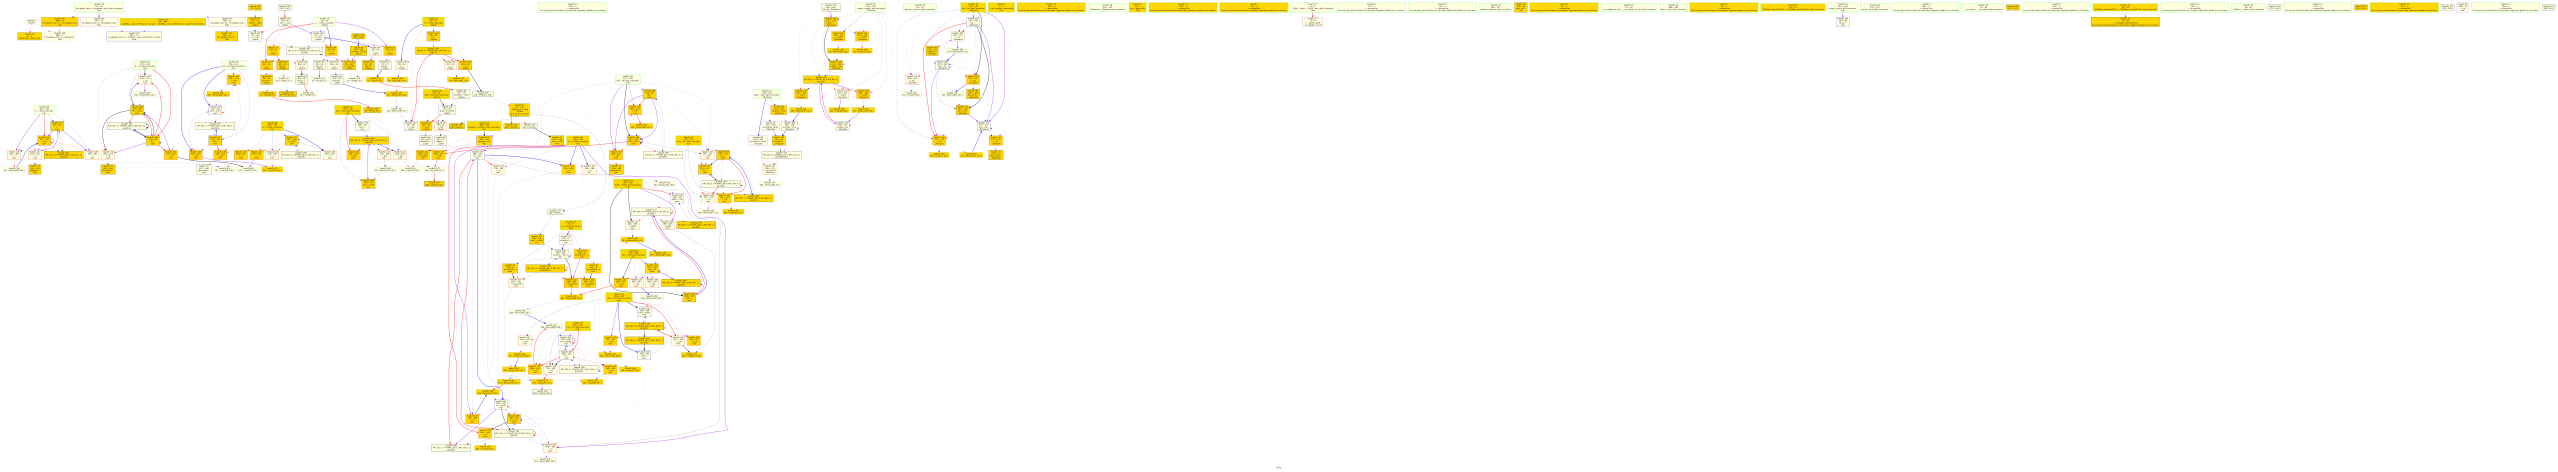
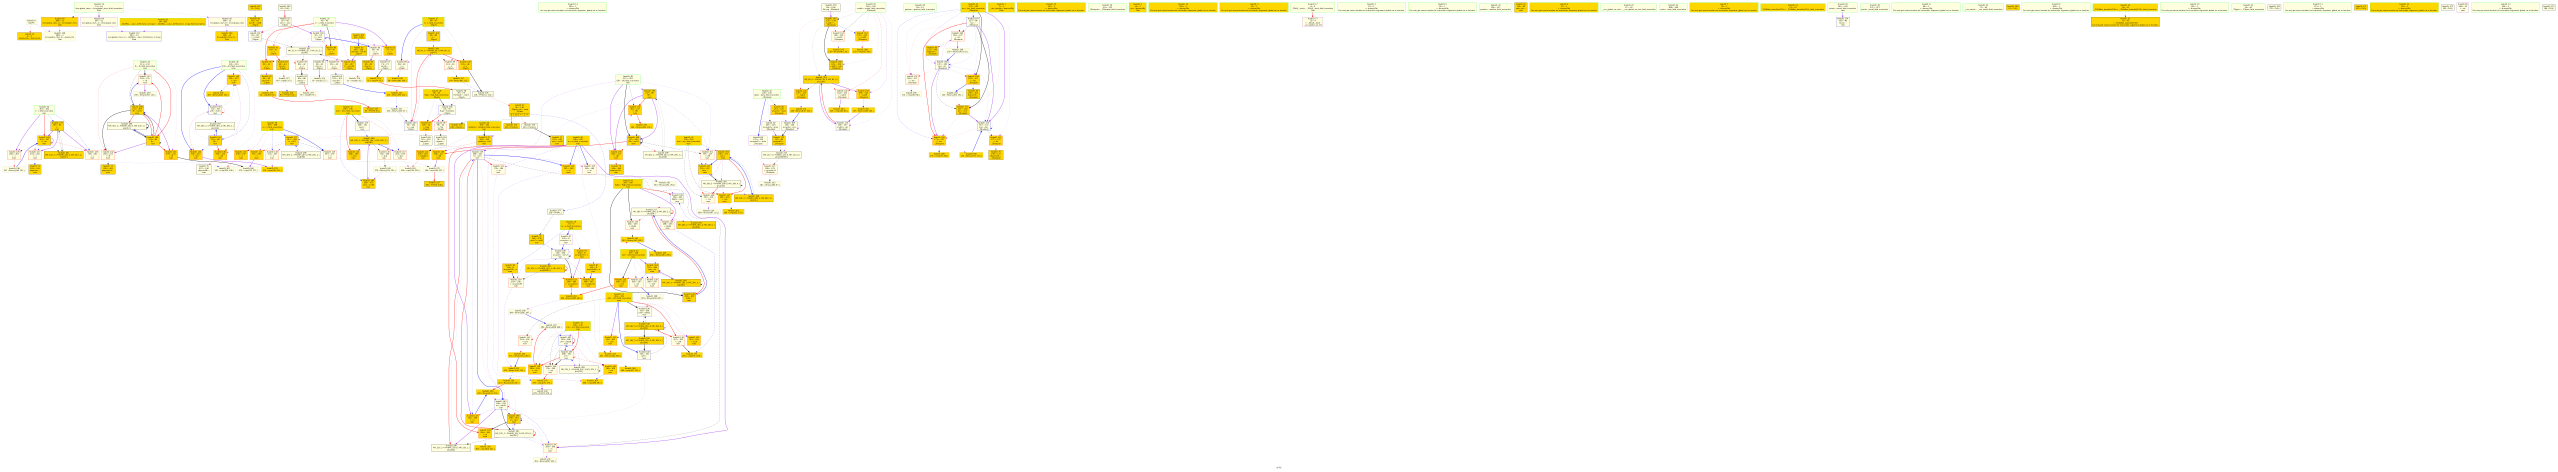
node "NodeID: 102": fillcolor gold -> lightyellow
edge "NodeID: 165" -> "NodeID: 103": now "NodeID: 165" -> "NodeID: 102"
